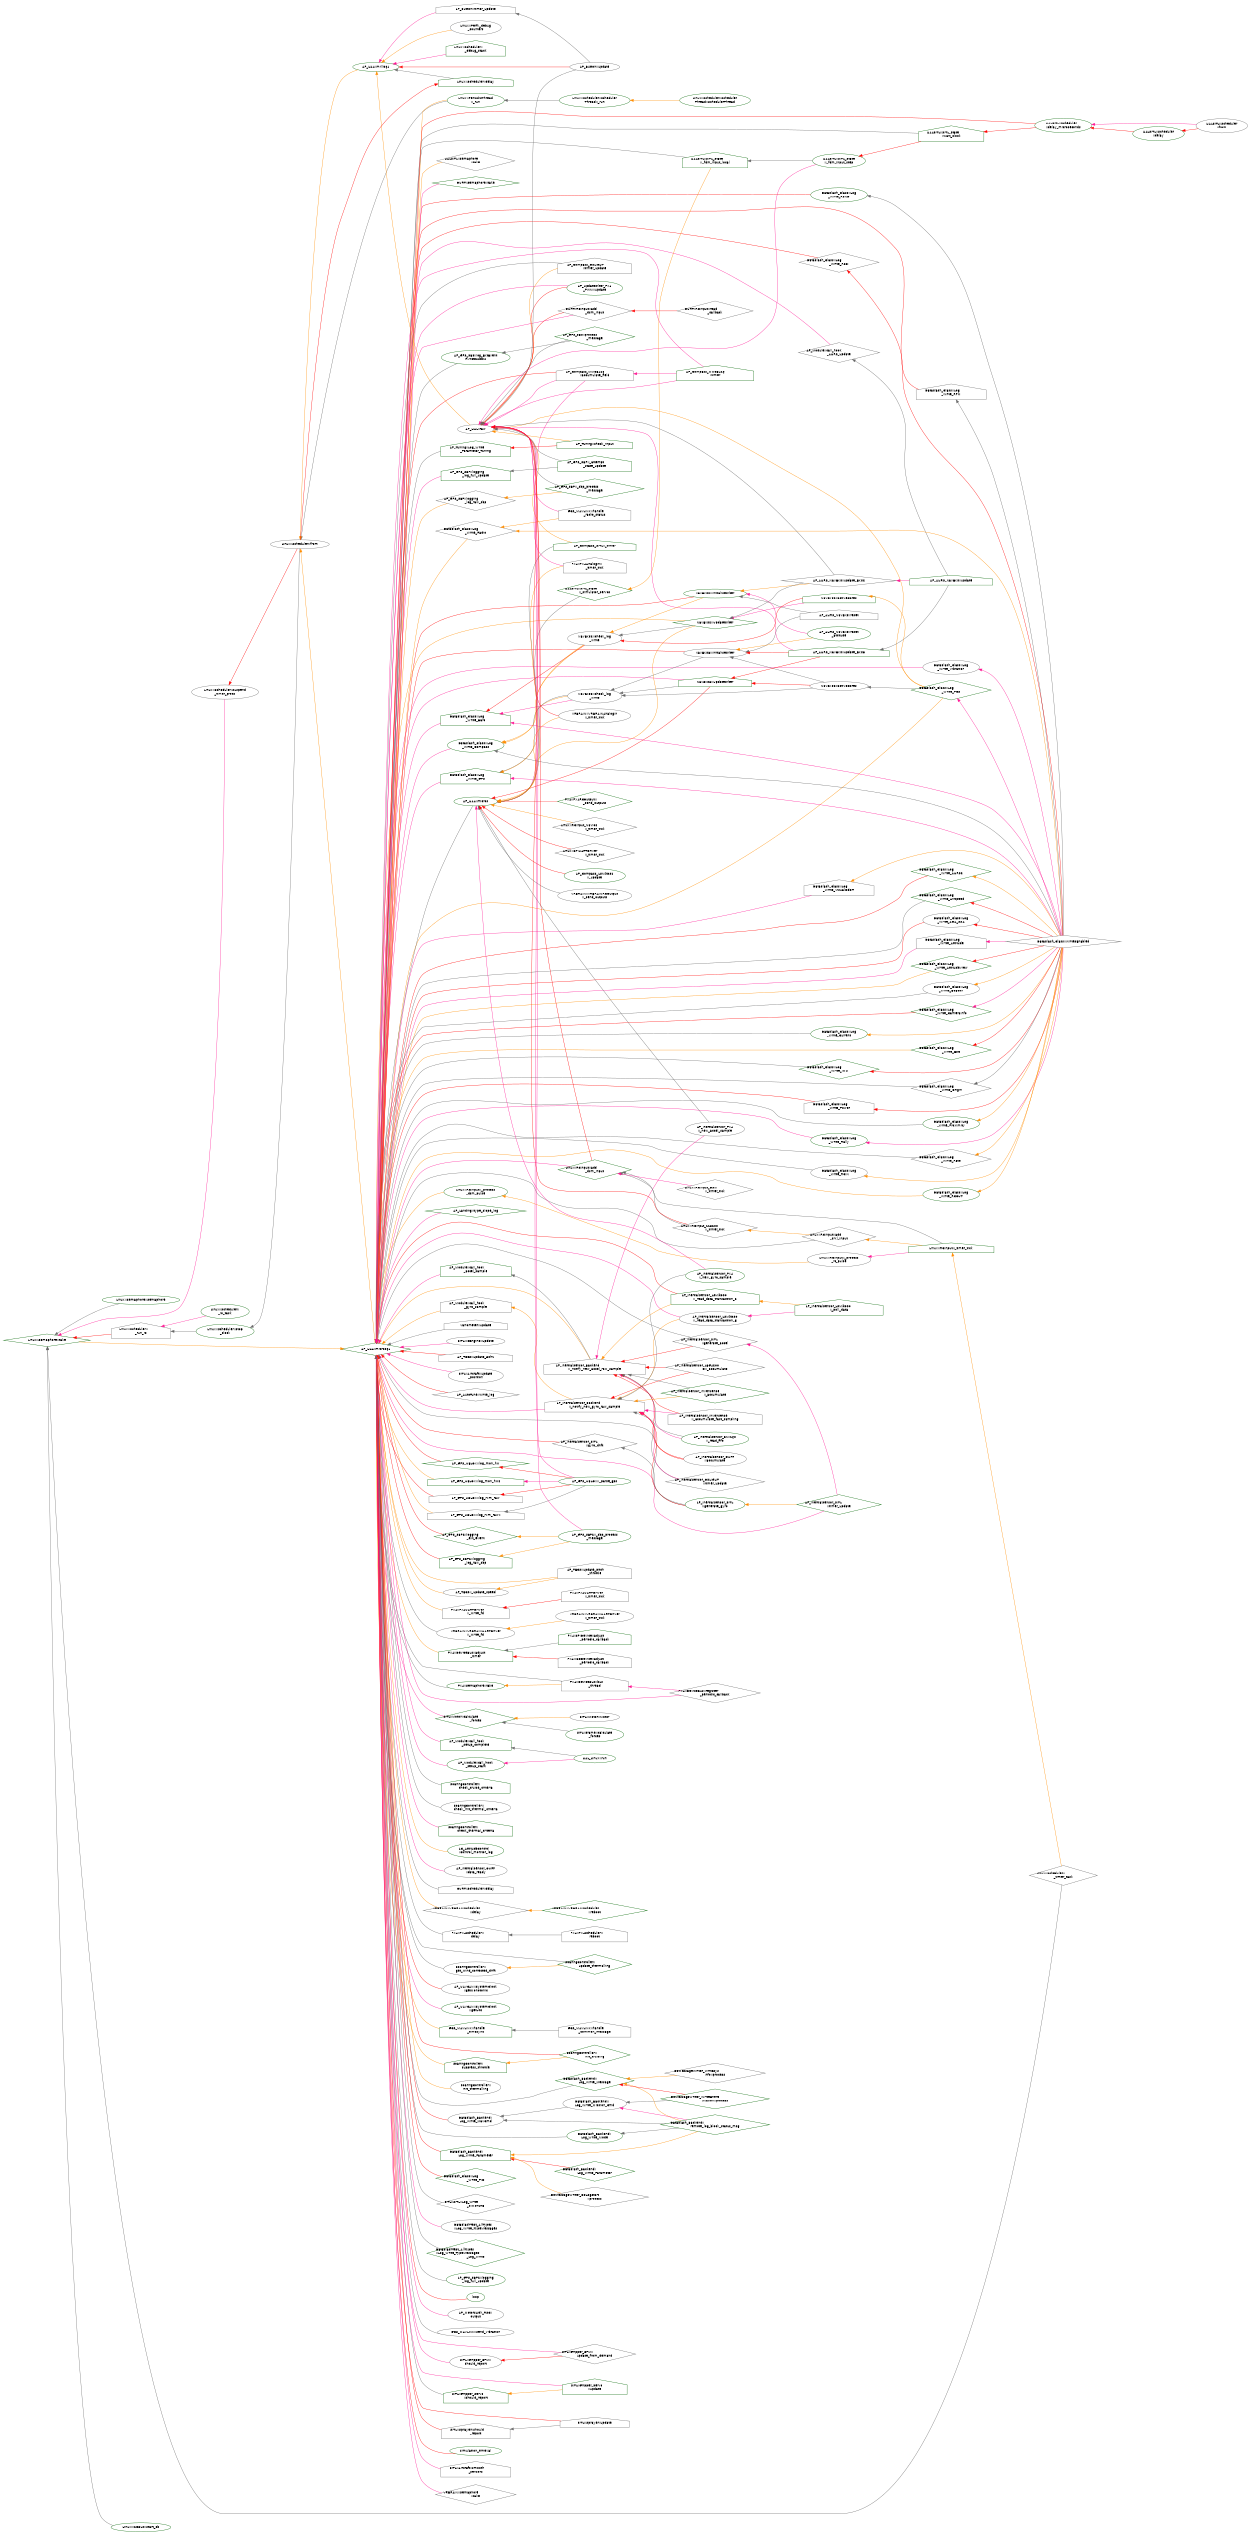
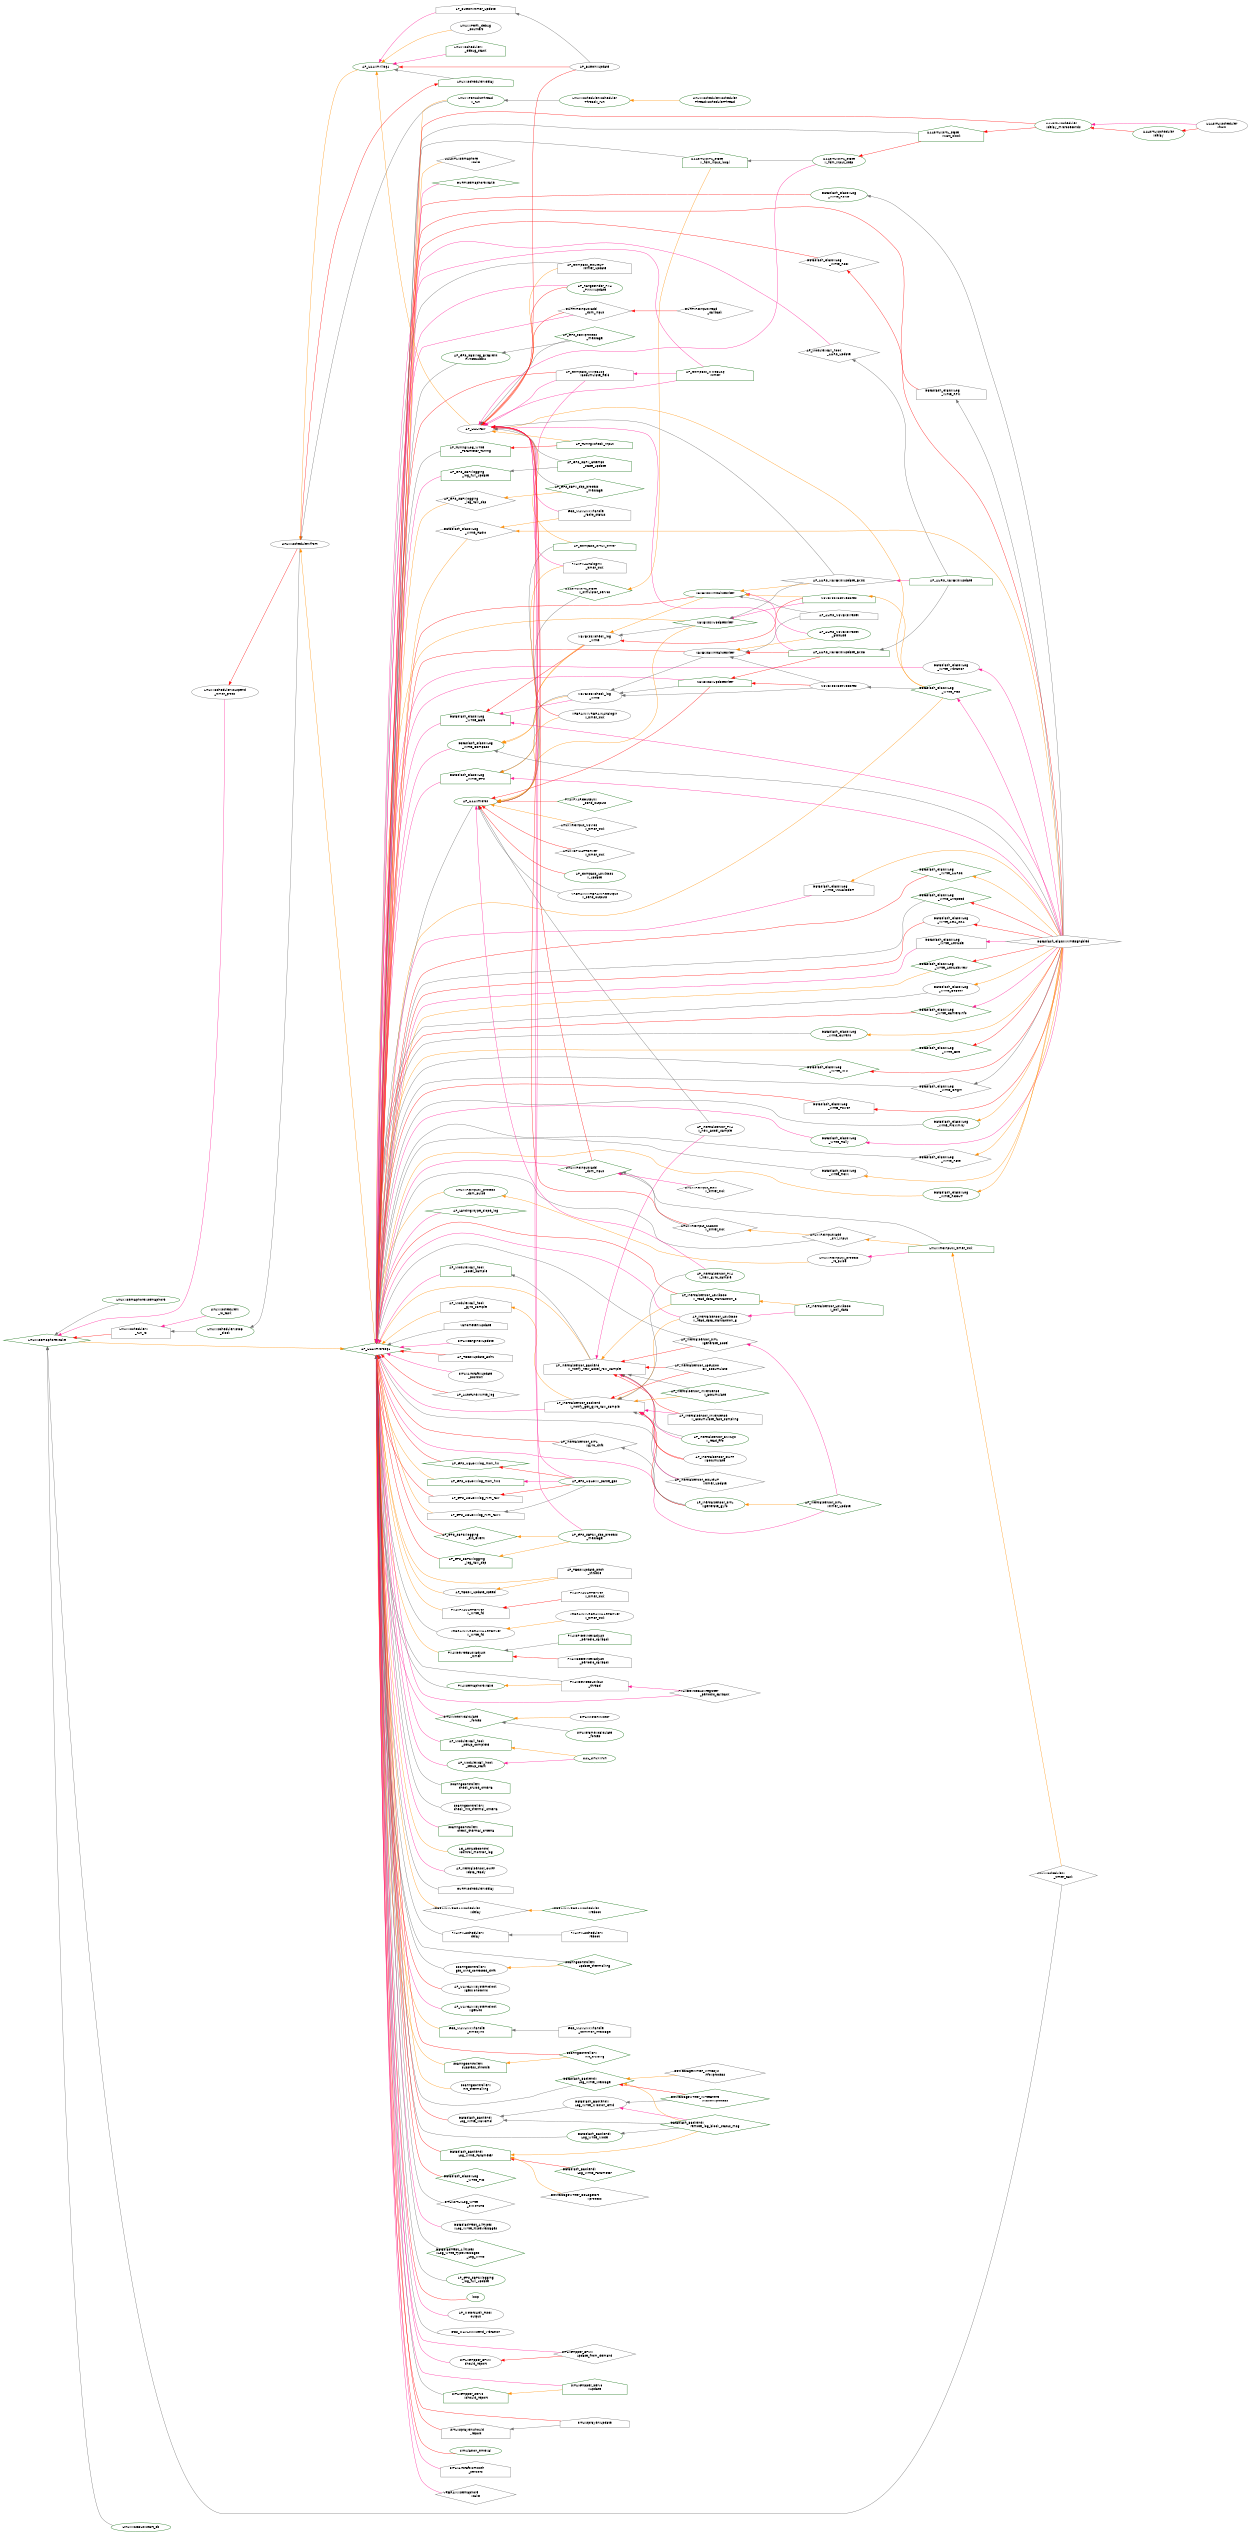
edge "AP_Button::update" -> "AP_HAL::raw": color gray40 -> red
node "AP_UpdateFilter_PX4 _PWM::update": label "AP_UpdateFilter_PX4 _PWM::update" -> "AP_RangeFinder_PX4 _PWM::update"
edge "NavEKF2::activeCores" -> "NavEKF2::InitialiseFilter": added
node "AP_InertialSensor_Backend ::_notify_new_gyro_raw_sample": label "AP_InertialSensor_Backend ::_notify_new_gyro_raw_sample" -> "AP_InertialSensor_Backend ::_notify_get_gyro_raw_sample"
edge "HAL_Linux::run" -> "AP_Module::call_hook _setup_complete": color gray40 -> darkorange
